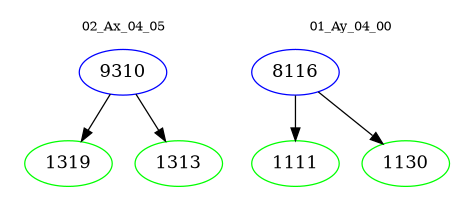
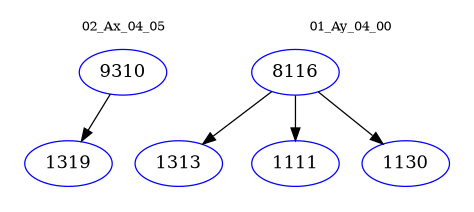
edge "9310" -> "1313": now "8116" -> "1313"
node "1319": color green -> blue
node "1313": color green -> blue
node "1111": color green -> blue
node "1130": color green -> blue
